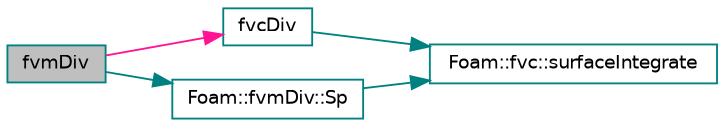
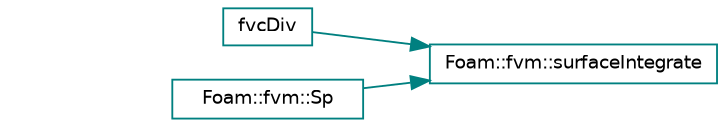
node "fvmDiv": removed
node "Foam::fvc::surfaceIntegrate": label "Foam::fvc::surfaceIntegrate" -> "Foam::fvm::surfaceIntegrate"
node "Foam::fvmDiv::Sp": label "Foam::fvmDiv::Sp" -> "Foam::fvm::Sp"
